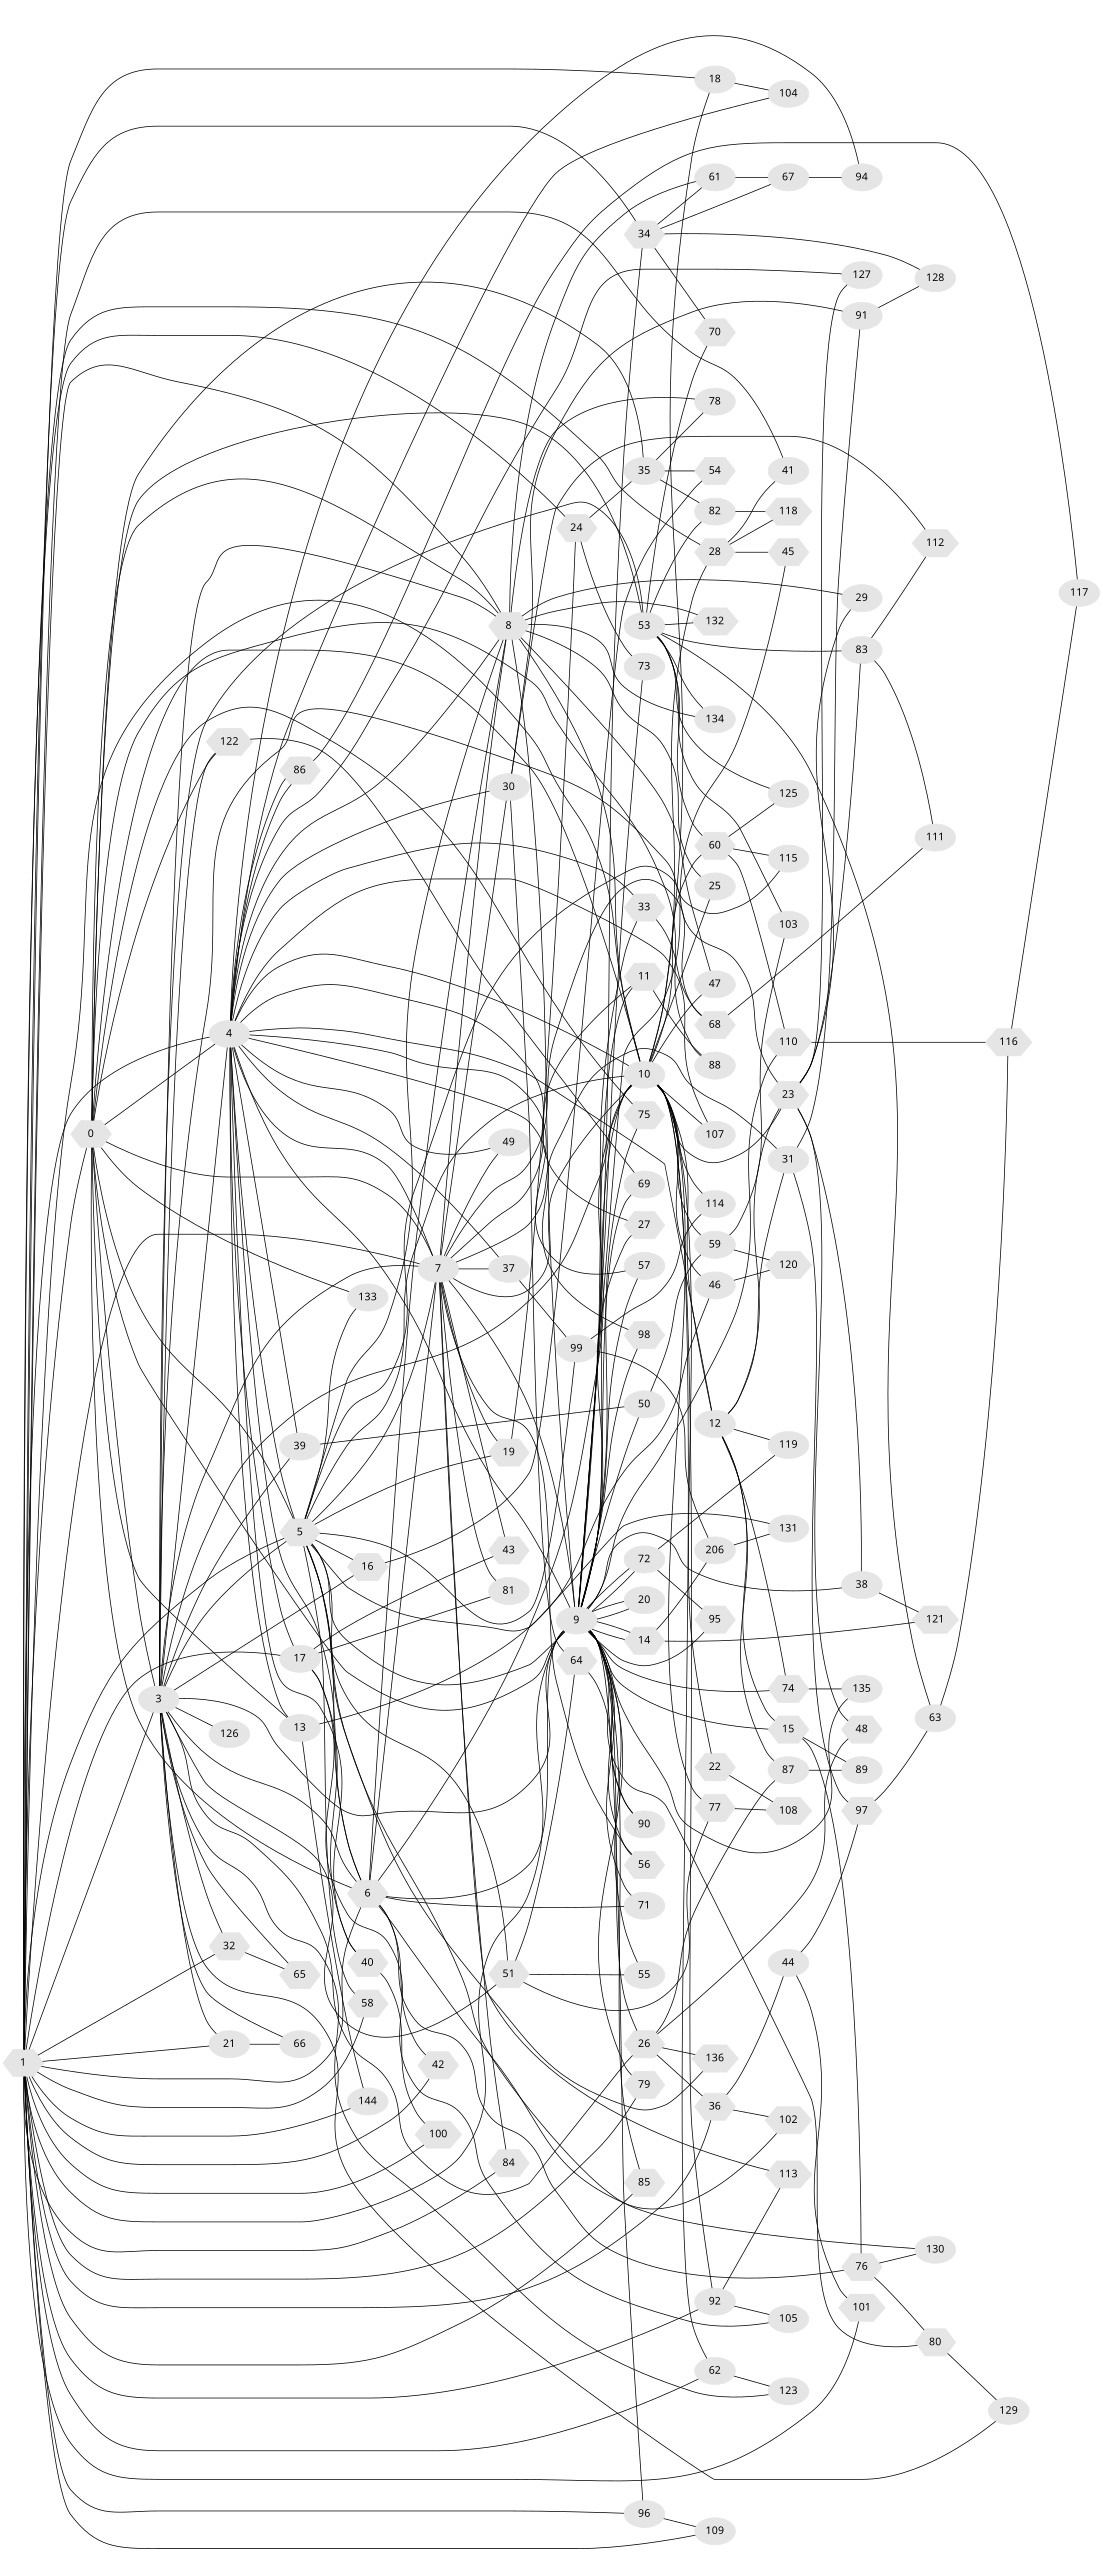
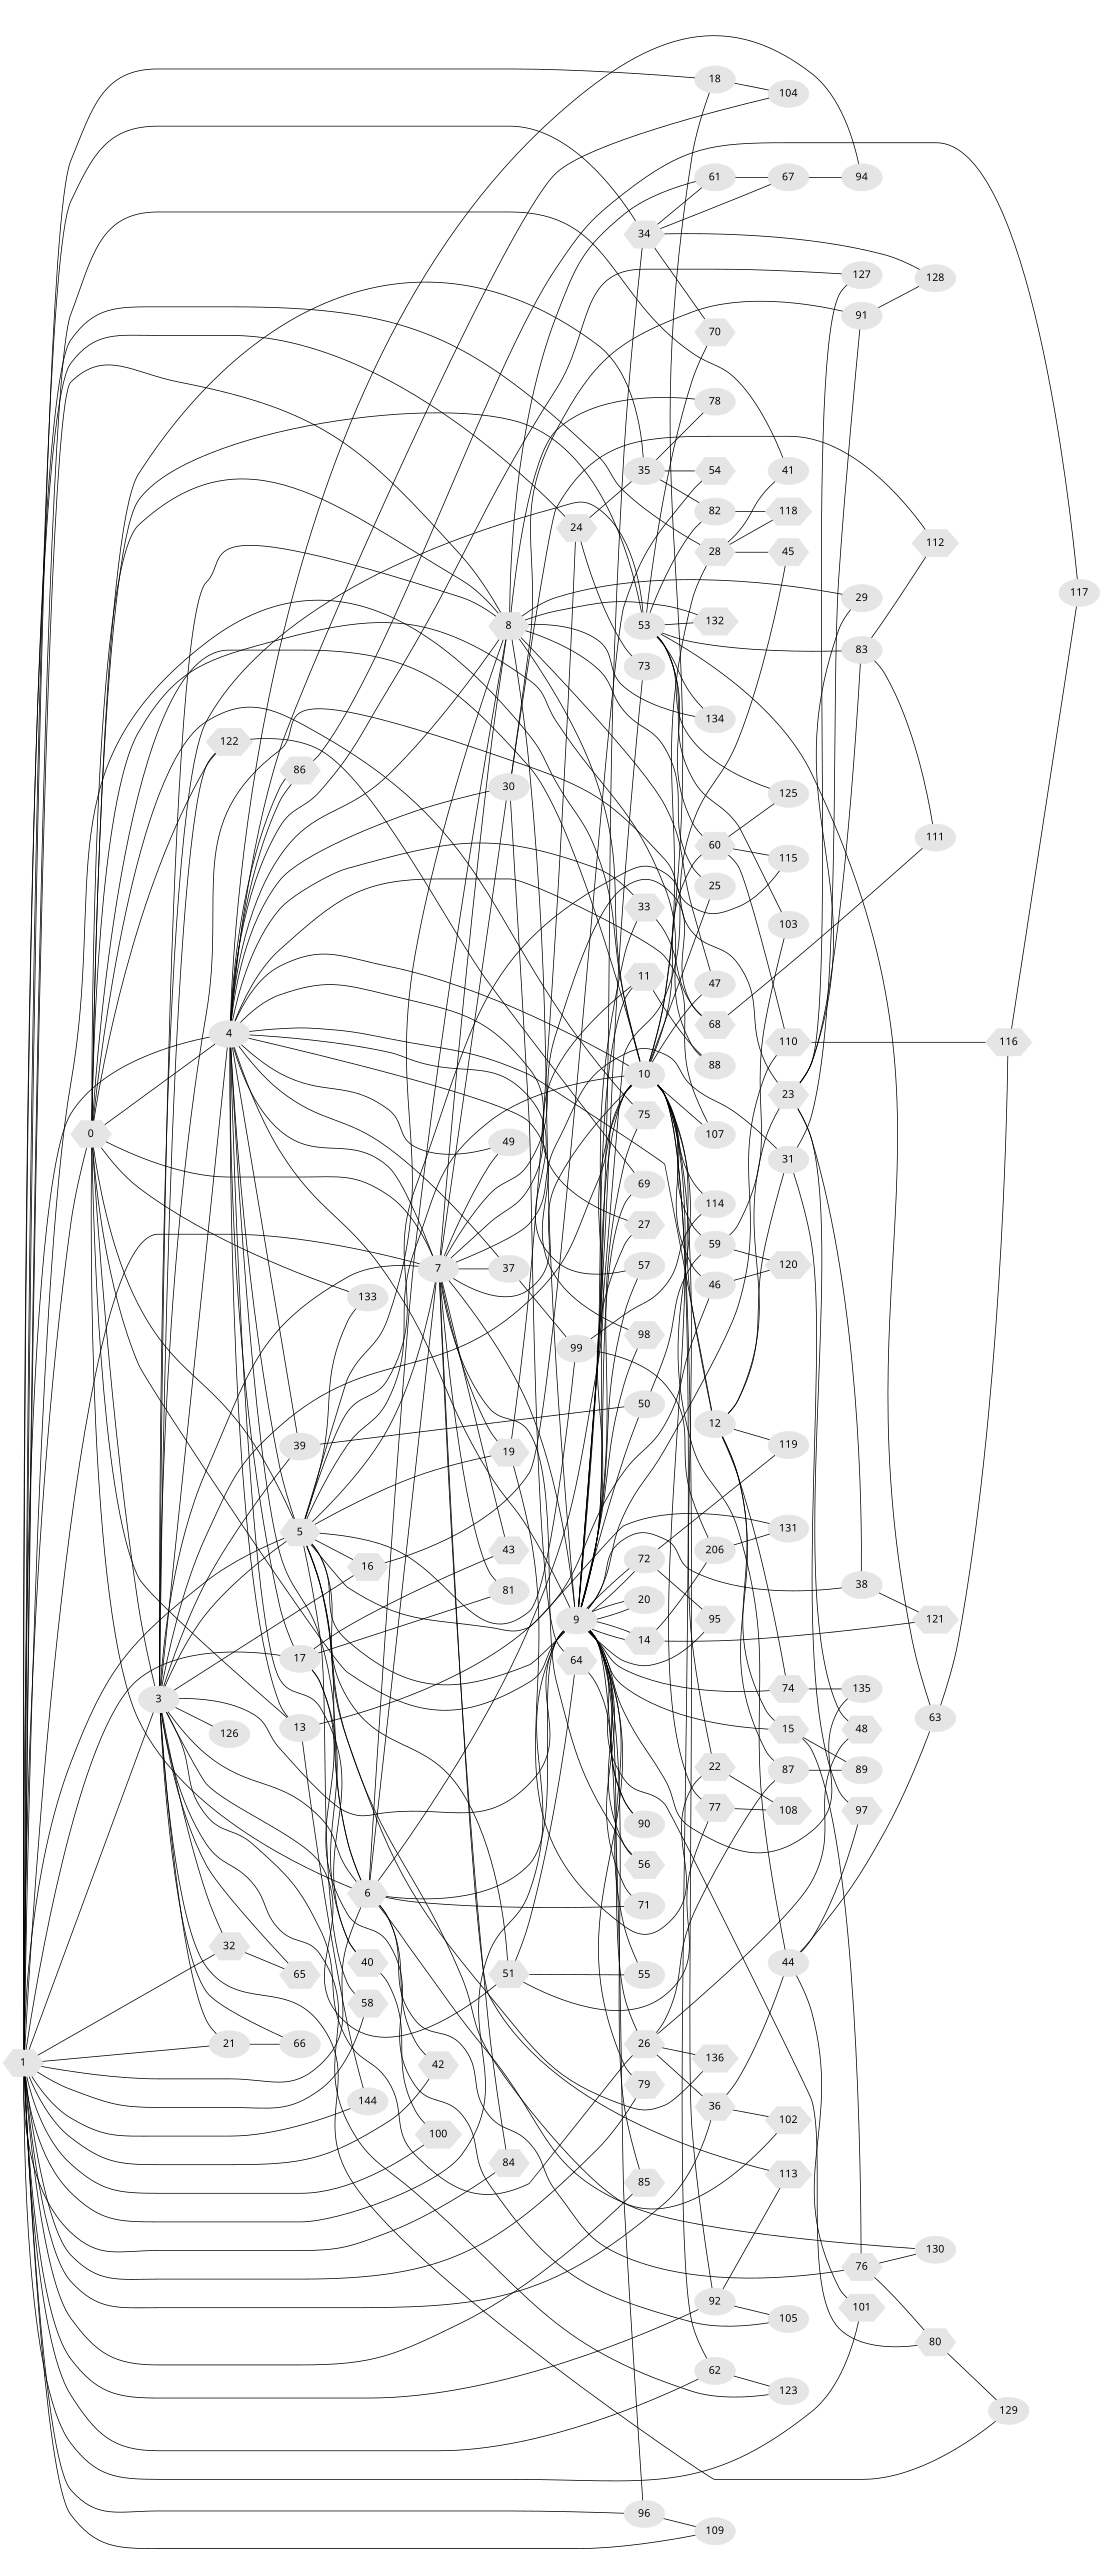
edge "10" -- "23": now "10" -- "44"
edge "63" -- "97": now "63" -- "44"
edge "19" -- "22": added
